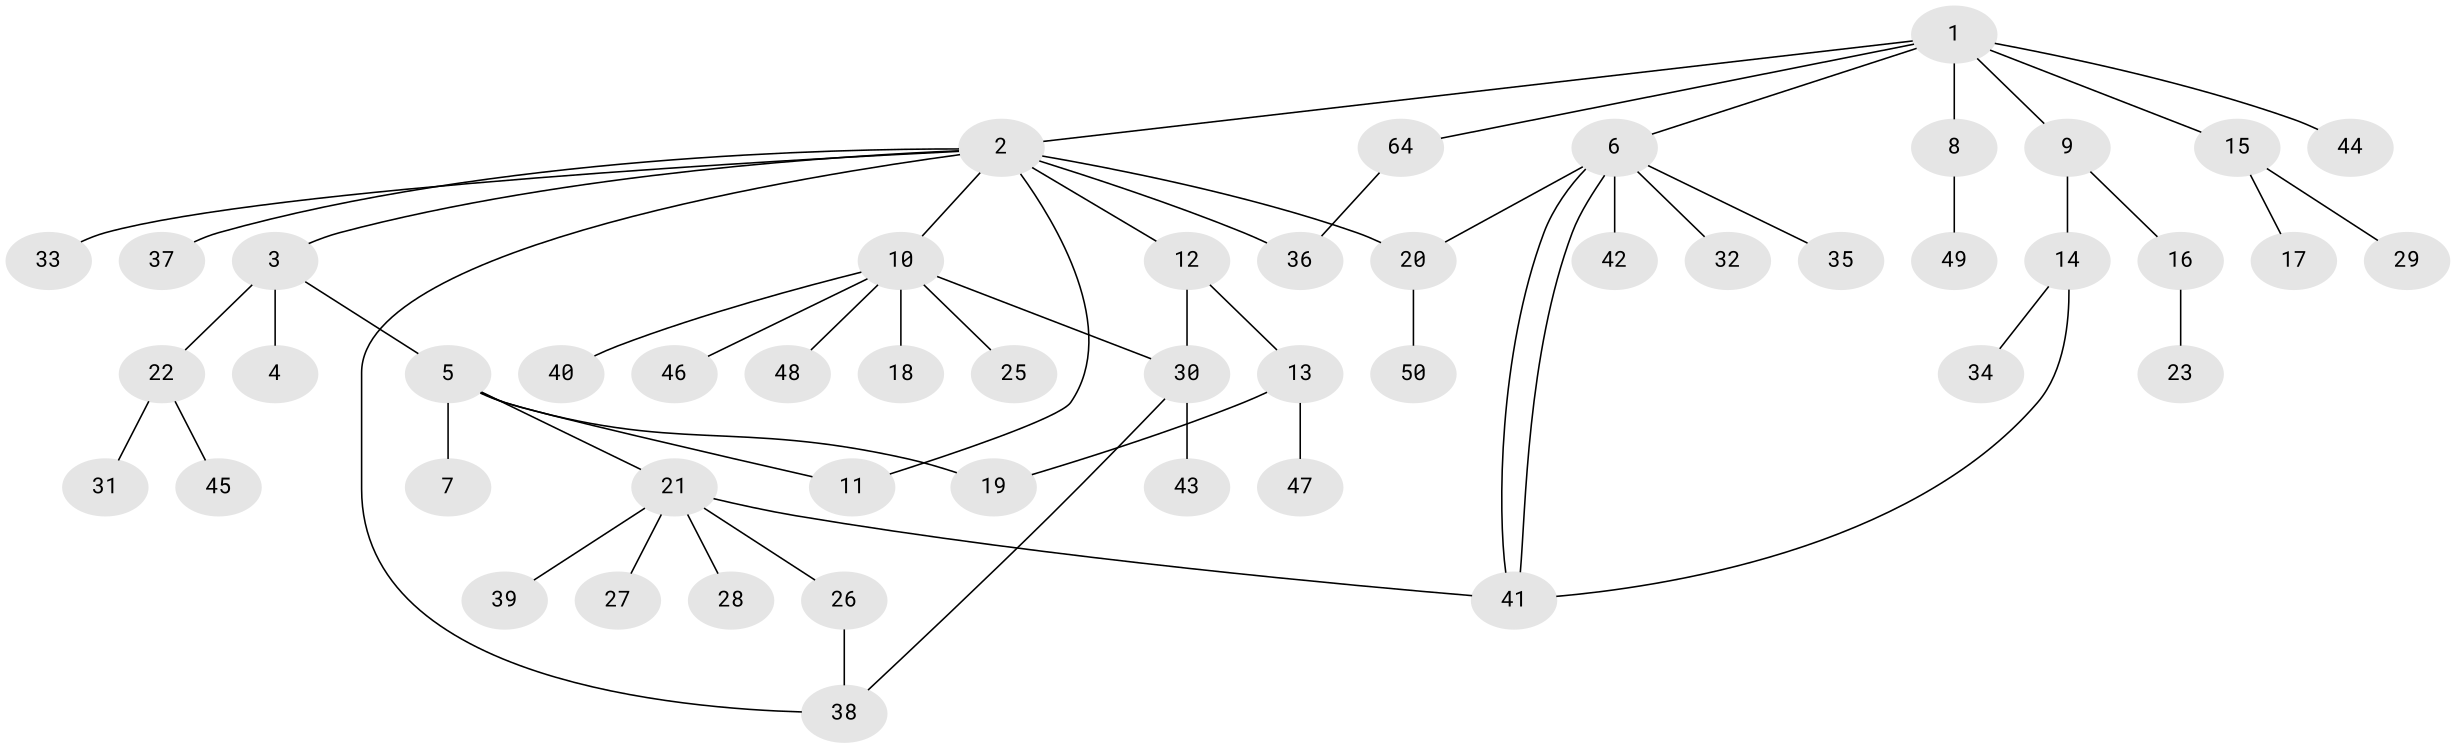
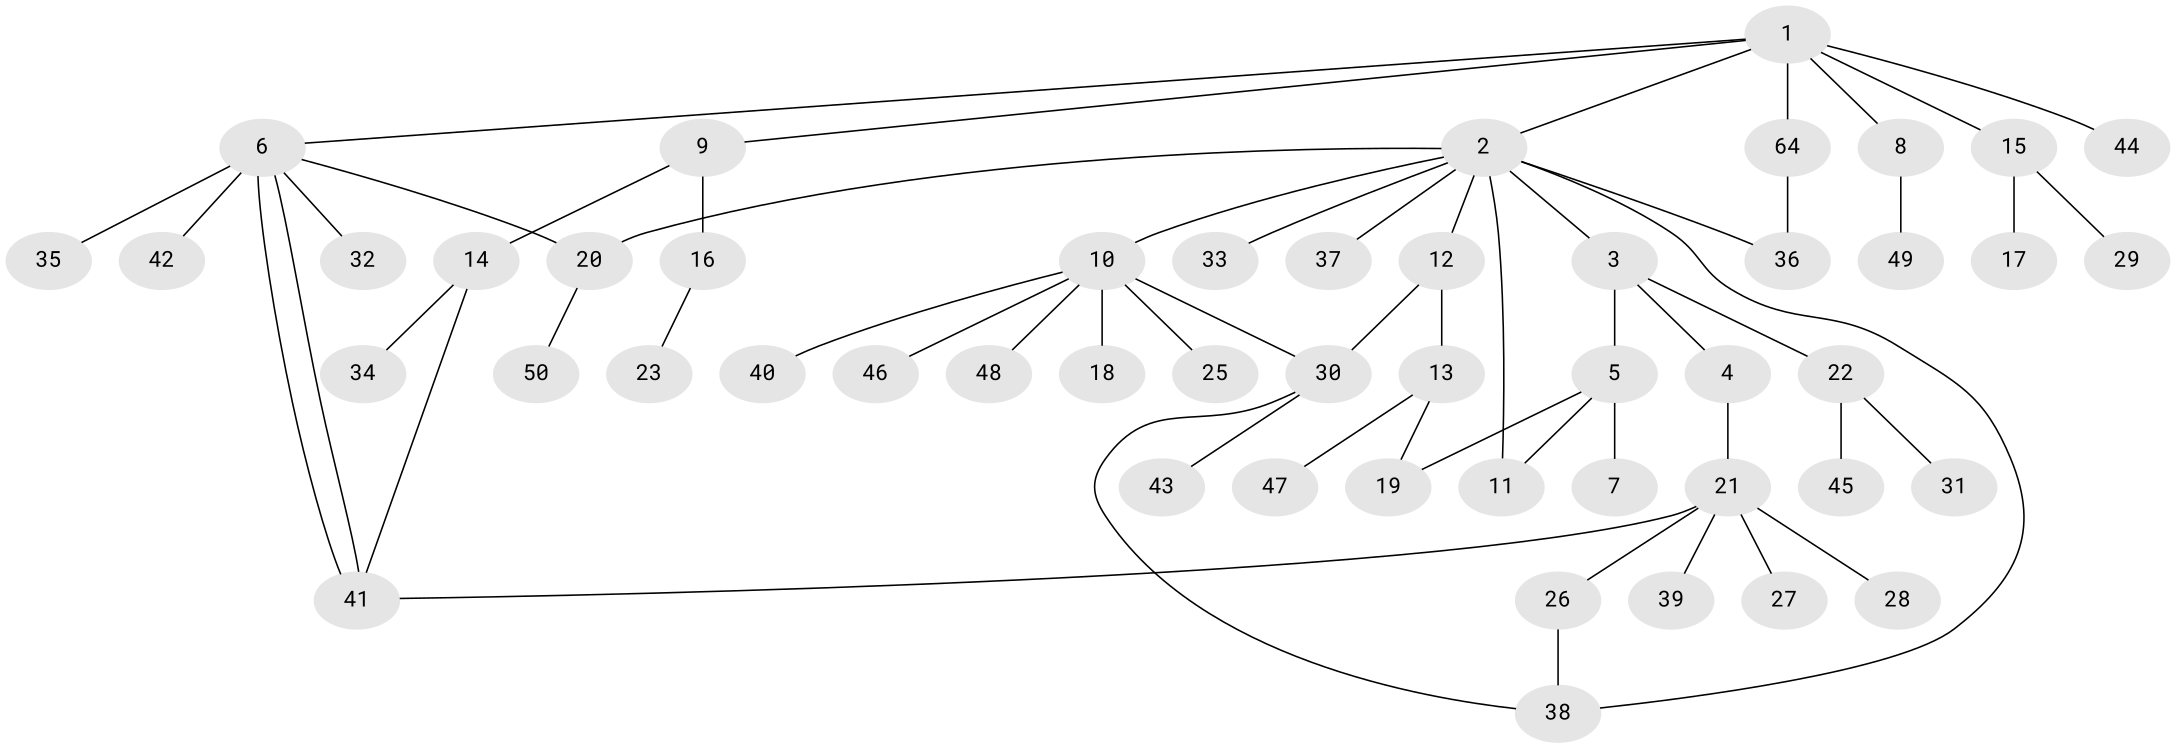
edge "5" -- "21": now "4" -- "21"
